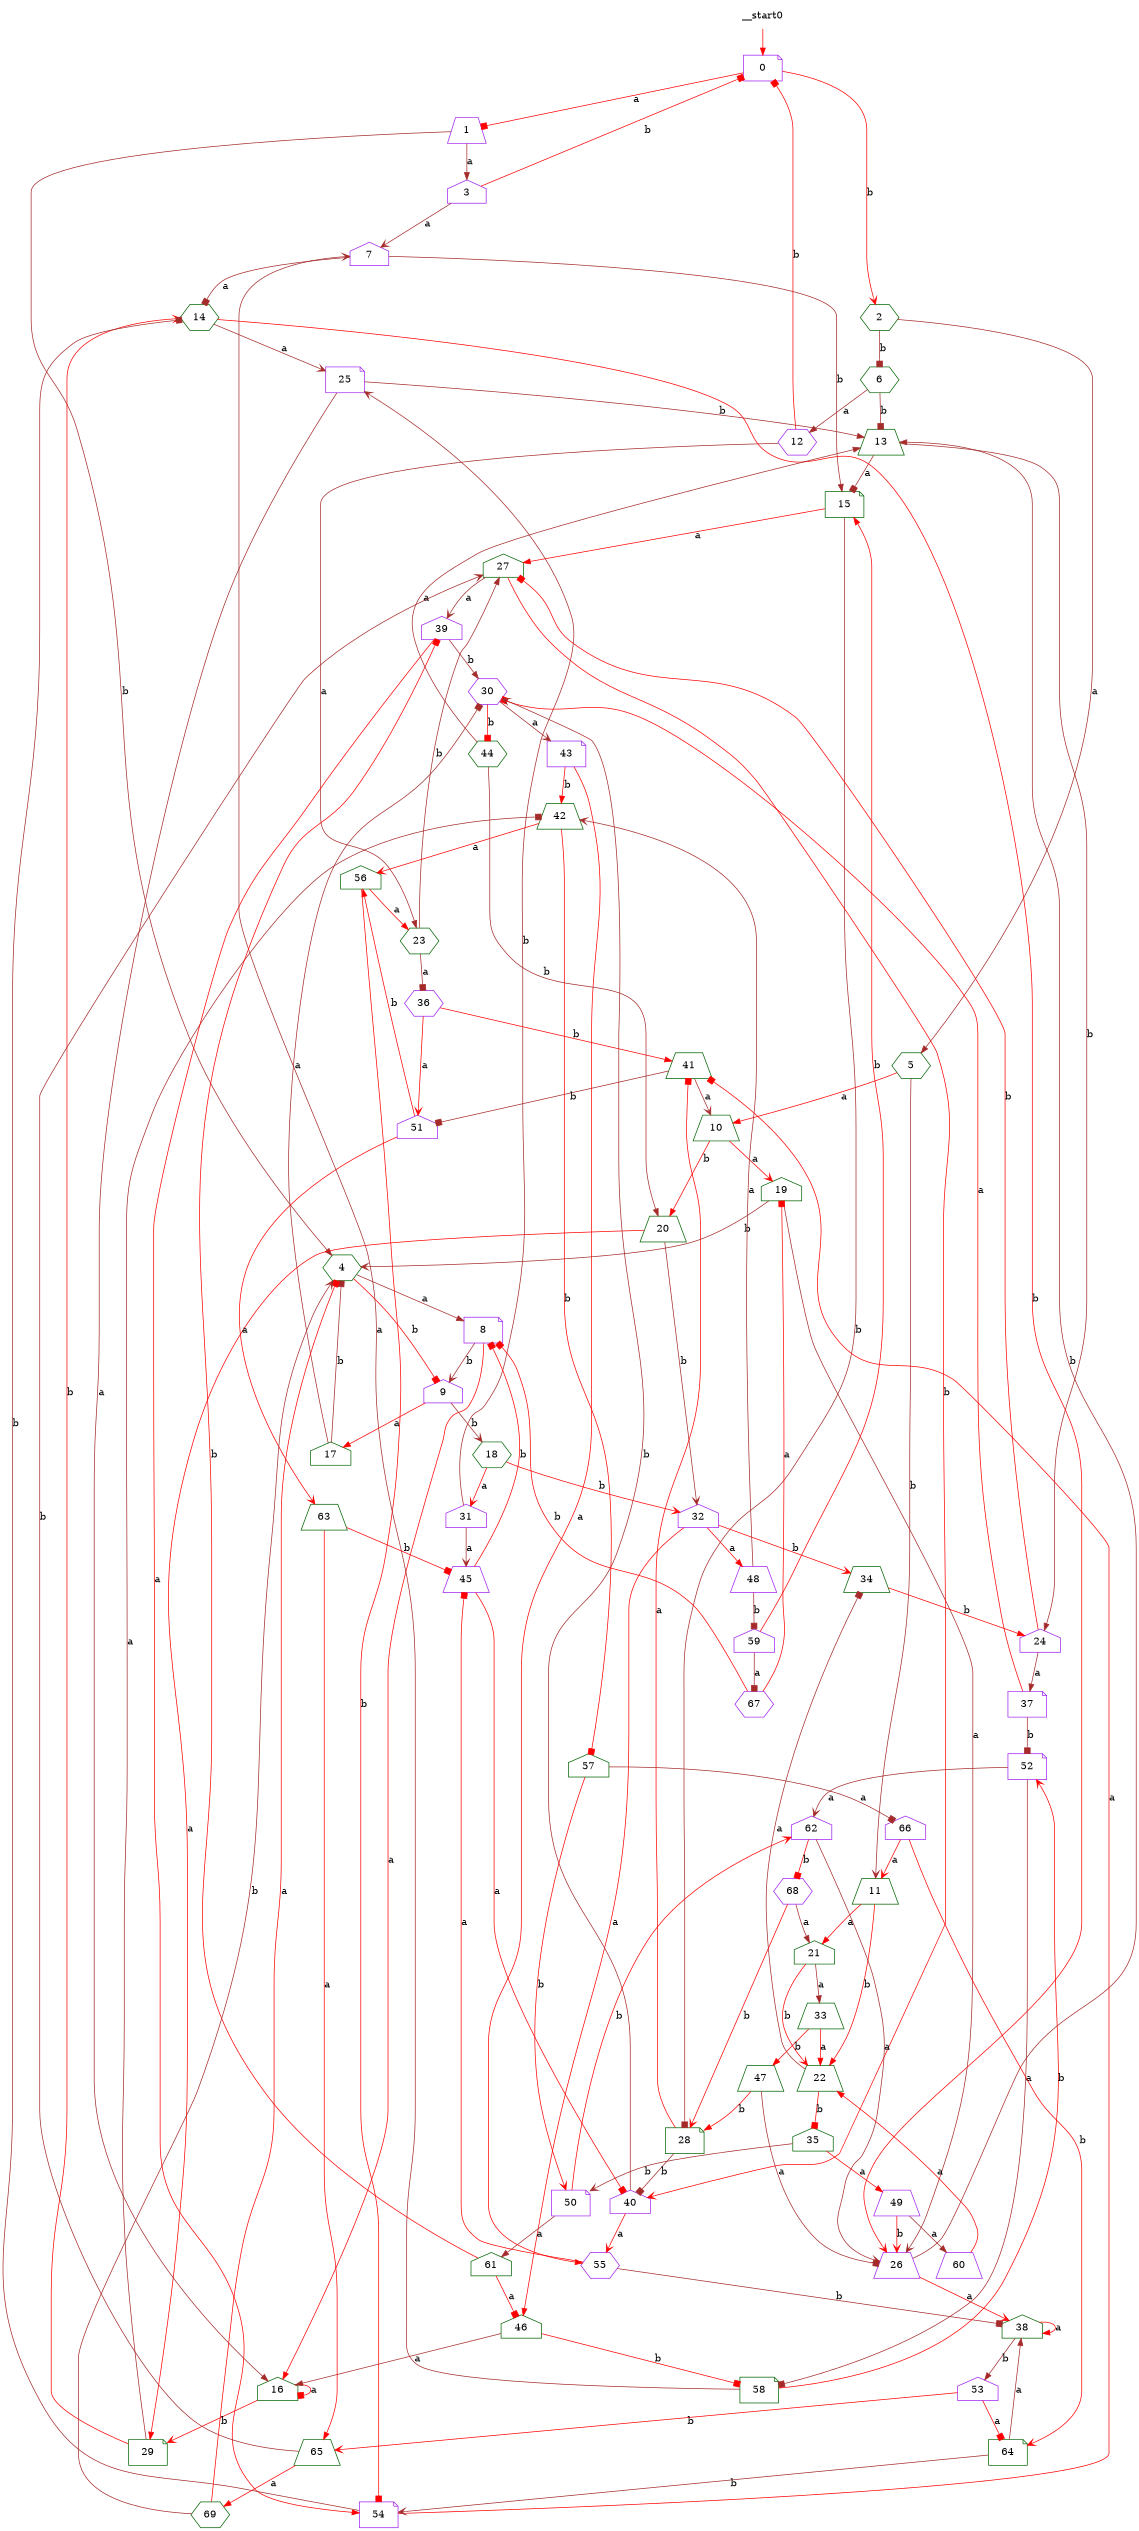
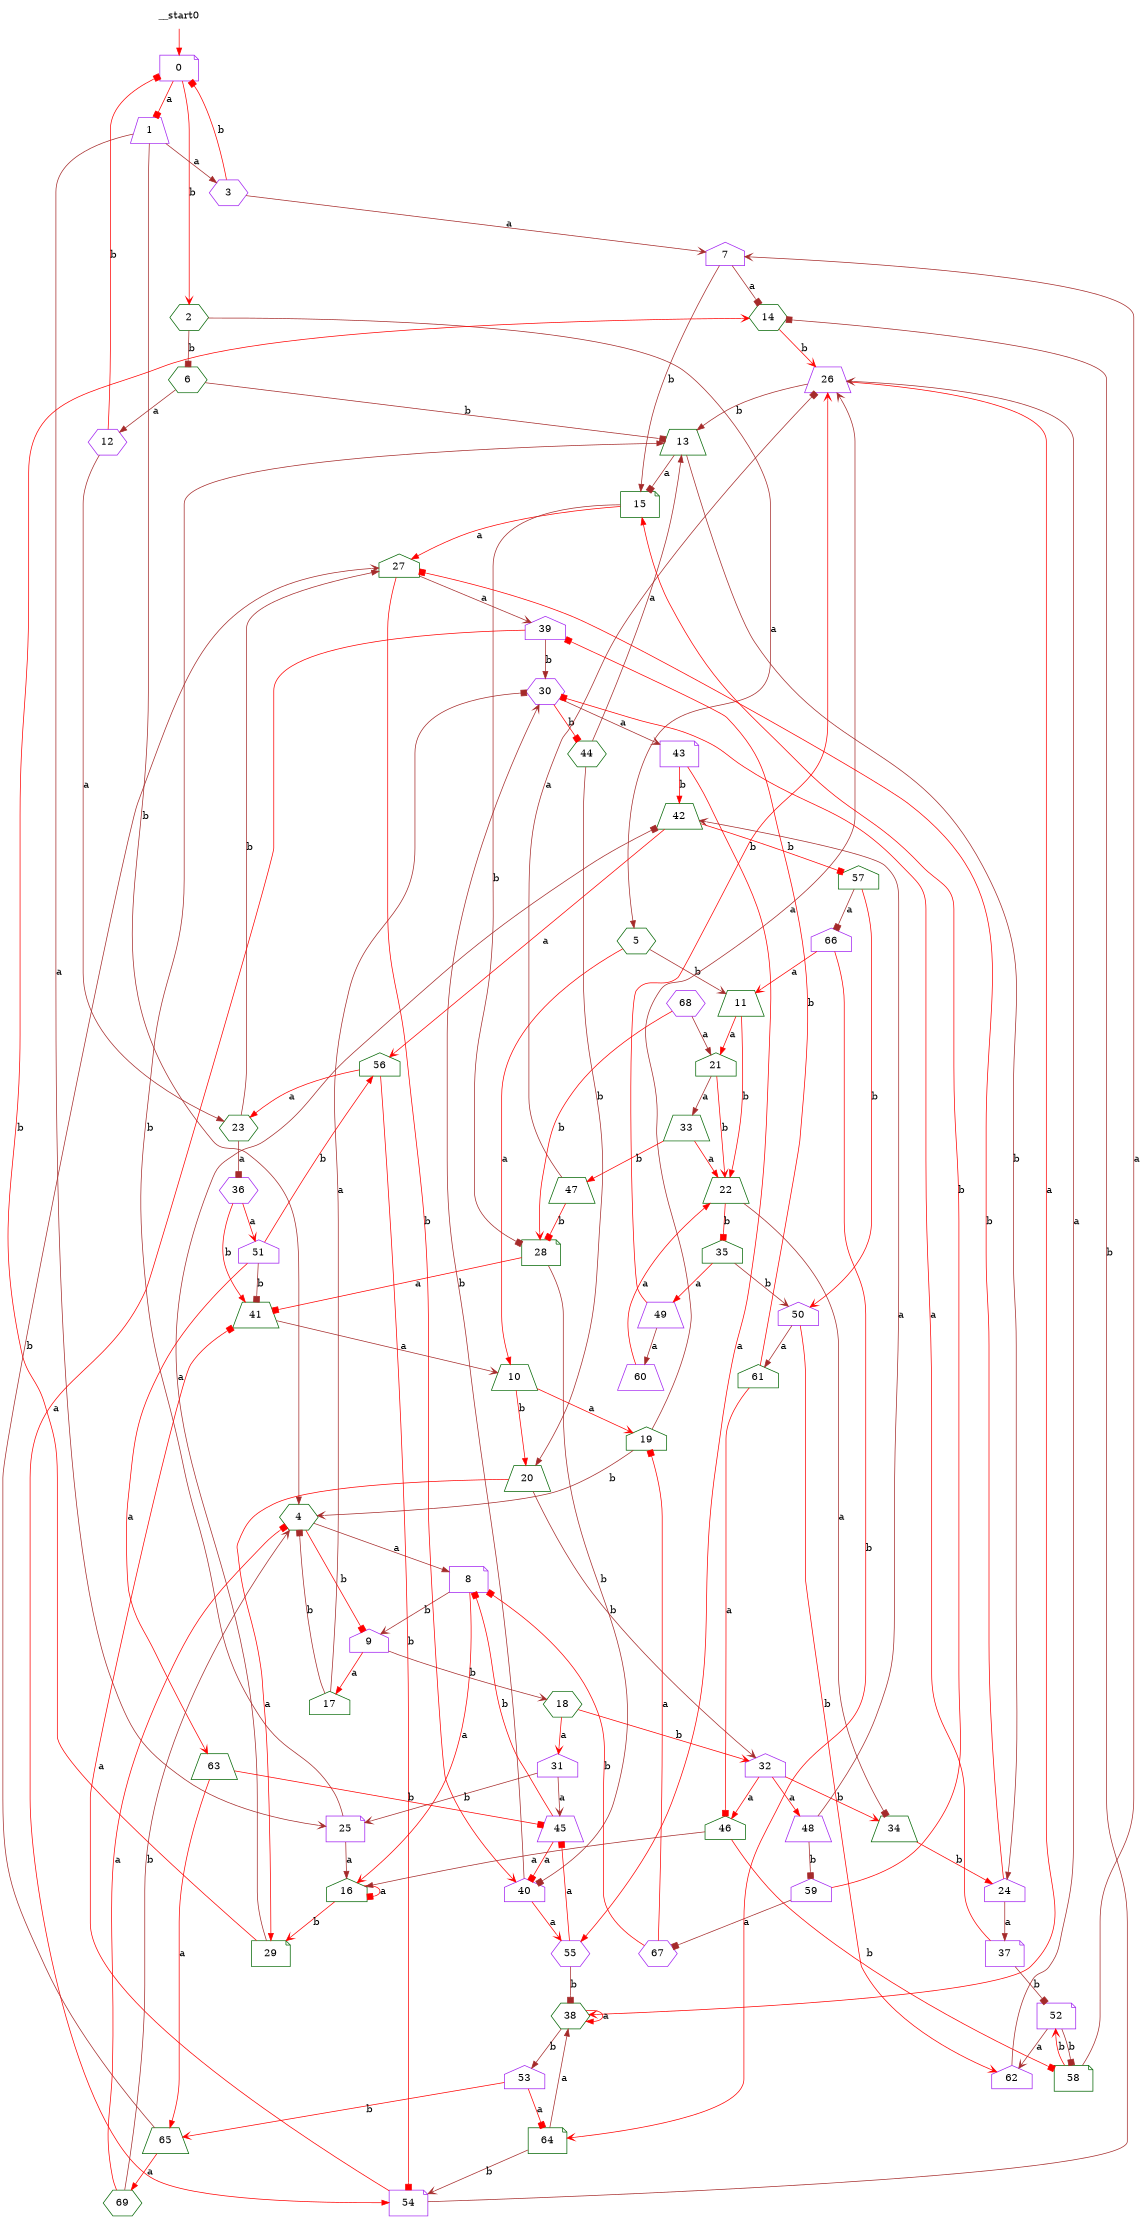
node "3": shape house -> hexagon
edge "14" -> "25": now "1" -> "25"
edge "41" -> "51": reversed
edge "62" -> "68": removed, label "b"
edge "8" -> "16": arrowhead normal -> vee
edge "52" -> "58": label "a" -> "b"
edge "47" -> "28": arrowhead normal -> box
node "50": shape note -> house
node "38": shape house -> hexagon
